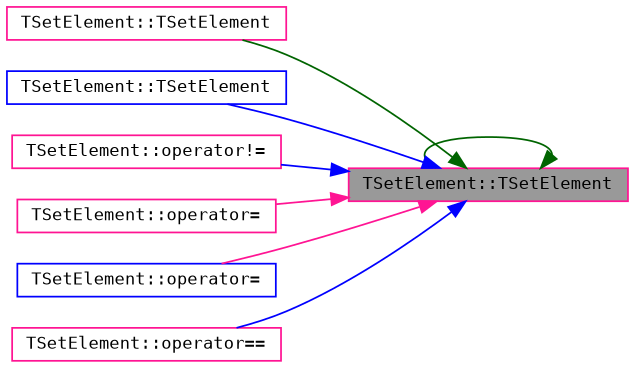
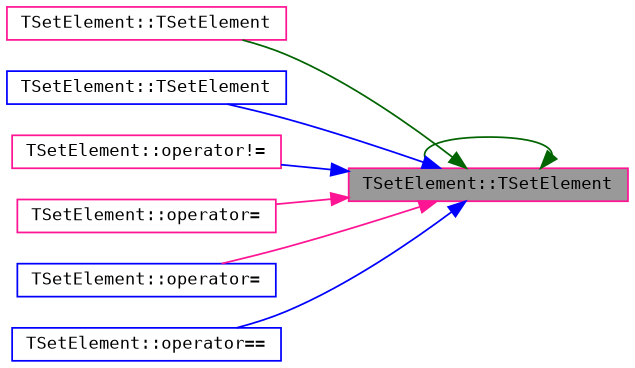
node "TSetElement::operator==": color deeppink -> blue
